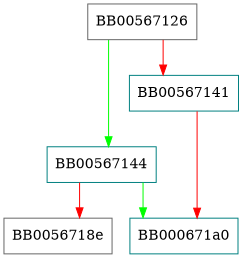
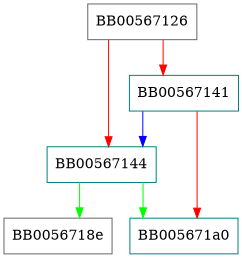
edge "BB00567126" -> "BB00567144": color green -> red
edge "BB00567141" -> "BB00567144": added
edge "BB00567144" -> "BB0056718e": color red -> green
node "BB000671a0": label "BB000671a0" -> "BB005671a0"
